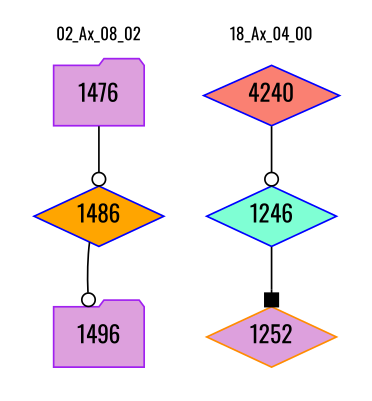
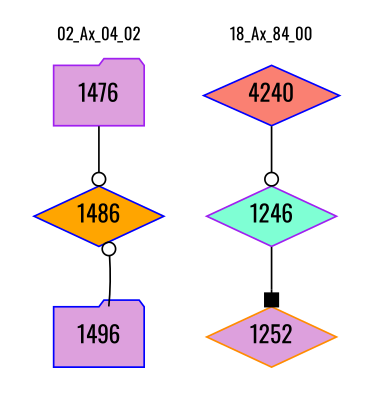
cluster "02_Ax_08_02": label "02_Ax_08_02" -> "02_Ax_04_02"
cluster "18_Ax_04_00": label "18_Ax_04_00" -> "18_Ax_84_00"
node "1246": color blue -> purple
edge "1486" -> "1496": reversed
node "1496": color purple -> blue
